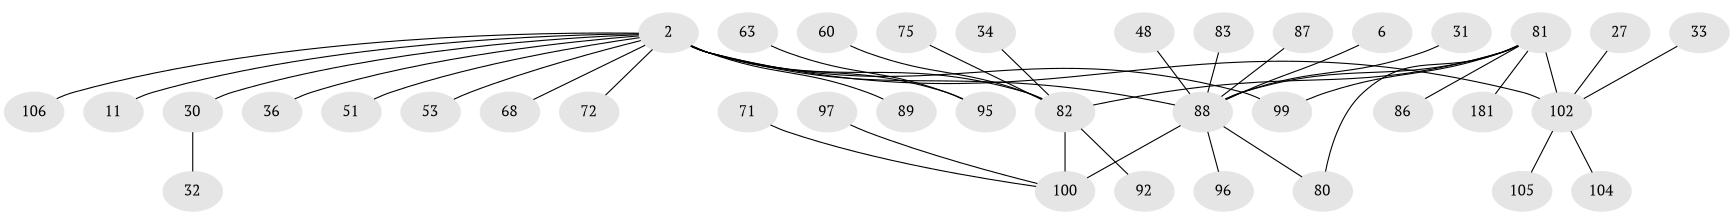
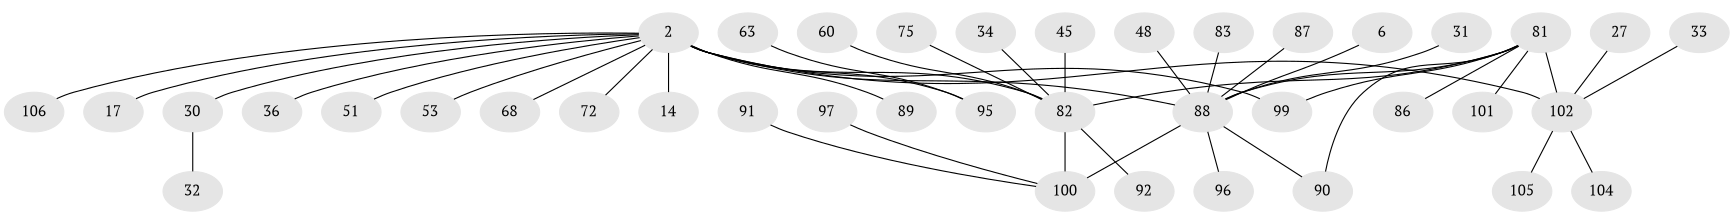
node "45": added
node "11": label "11" -> "17"
node "14": added
node "71": label "71" -> "91"
node "181": label "181" -> "101"
node "80": label "80" -> "90"
